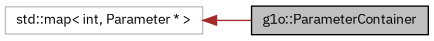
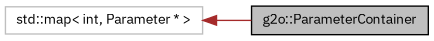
node "g1o::ParameterContainer": label "g1o::ParameterContainer" -> "g2o::ParameterContainer"
